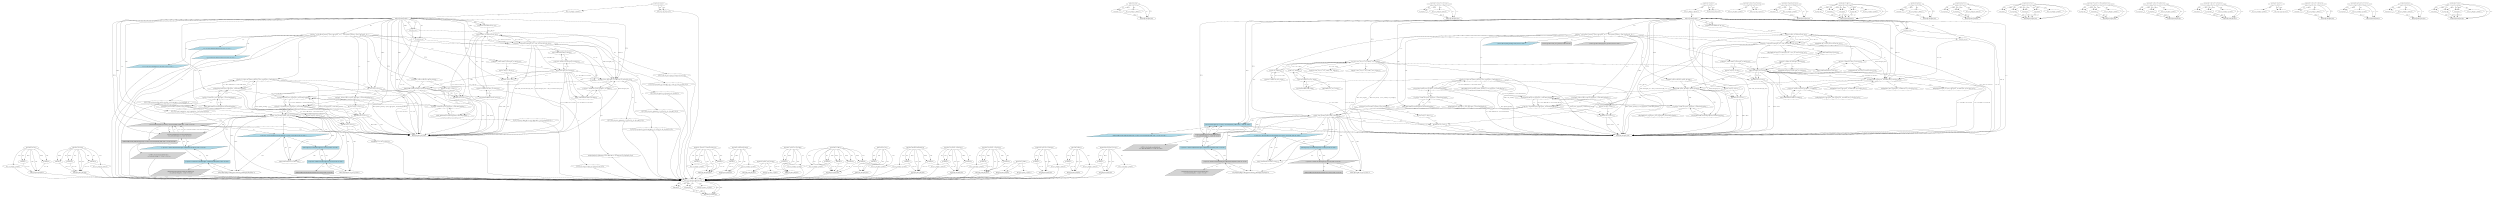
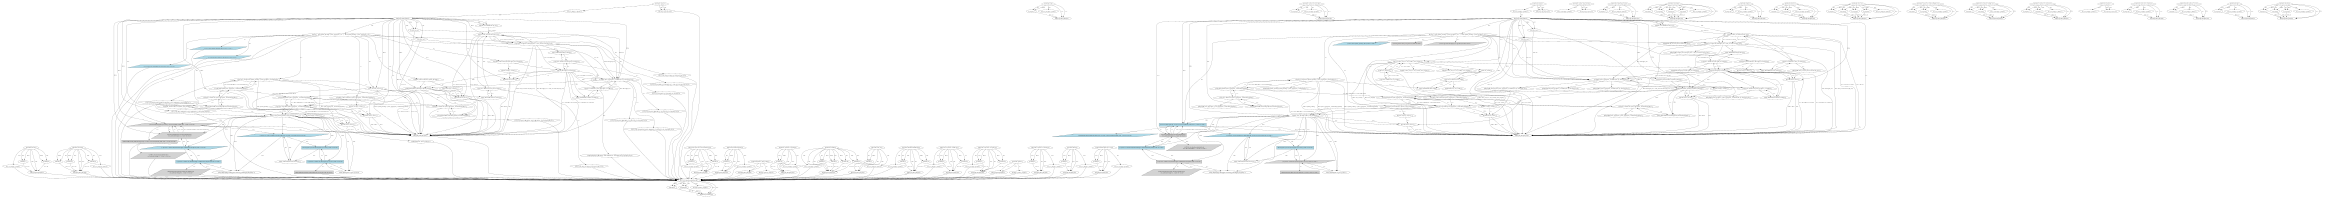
edge "(width,size_.width())" -> "(view_rect,view_rect(0, 0, size_.width(), size_.height()))": removed, label "DDG: size_.width"
